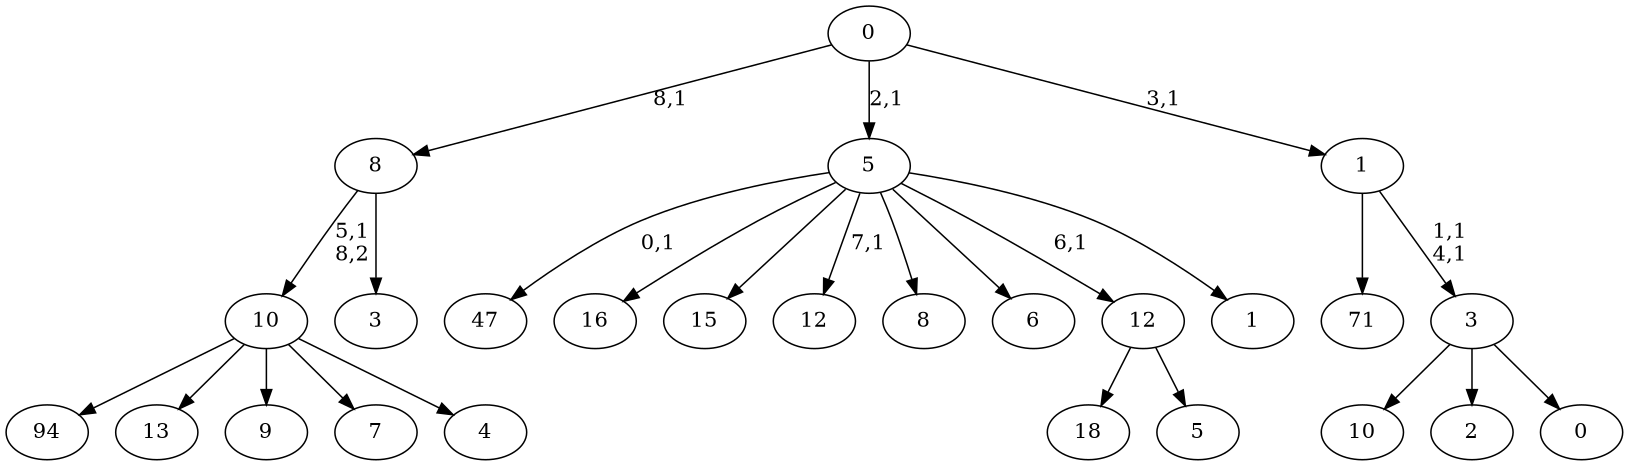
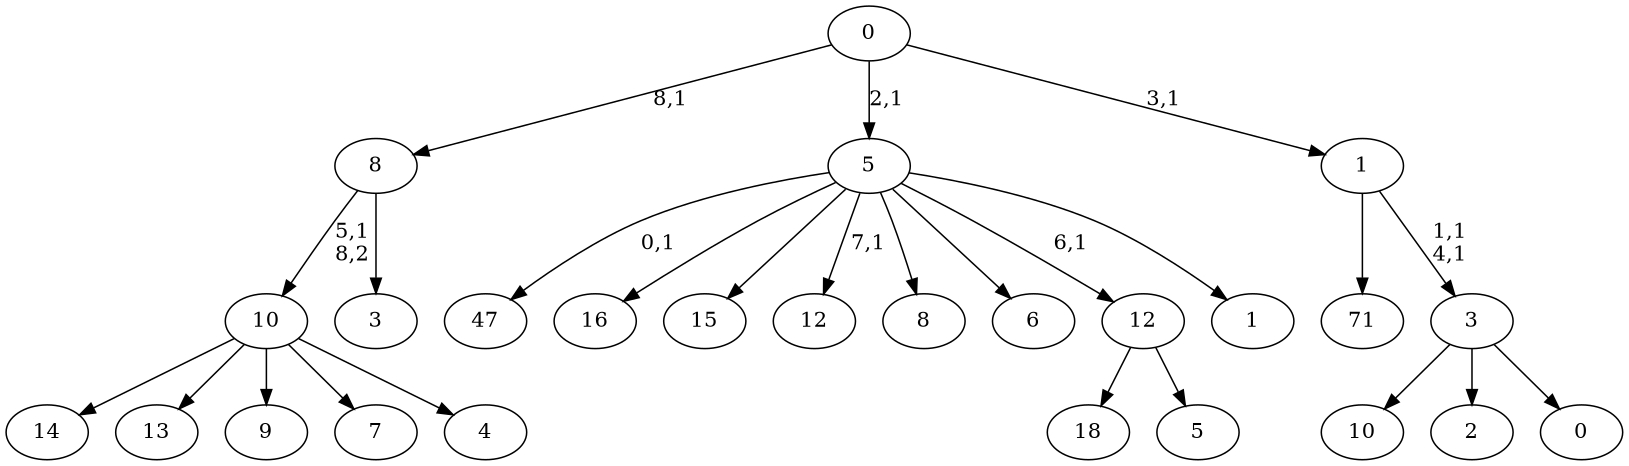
node "94": label "94" -> "14"
